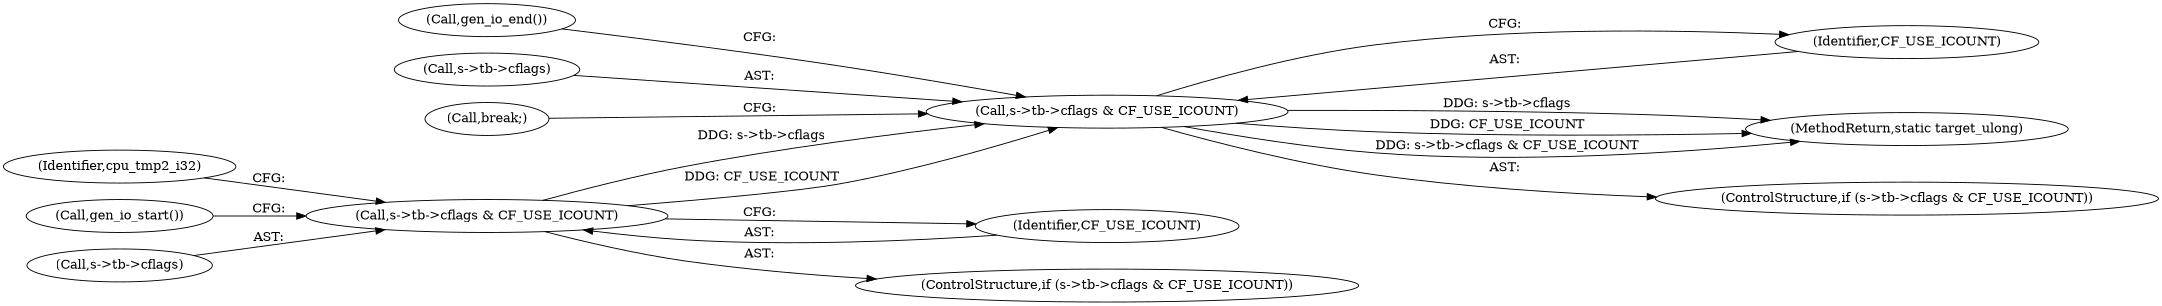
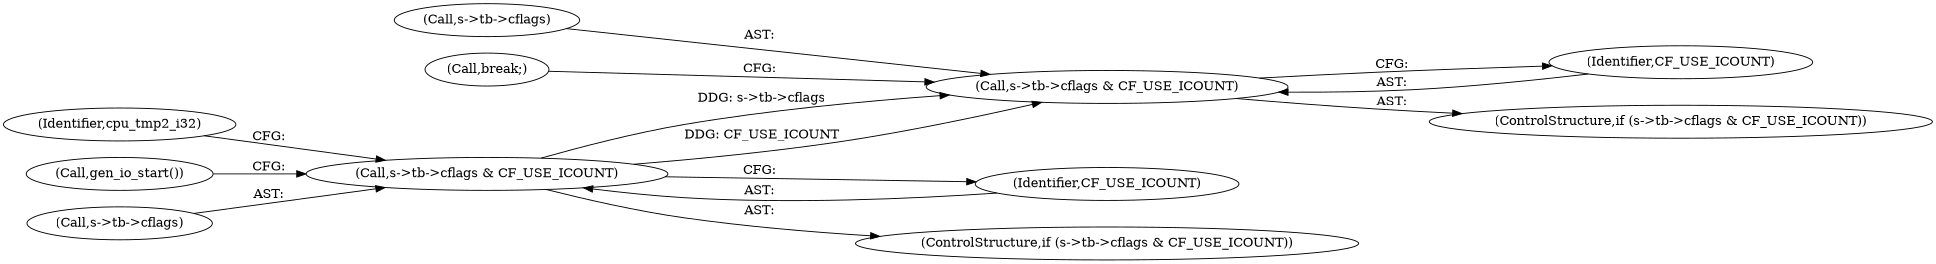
node "(Call,gen_io_end())": removed
node "(MethodReturn,static target_ulong)": removed
